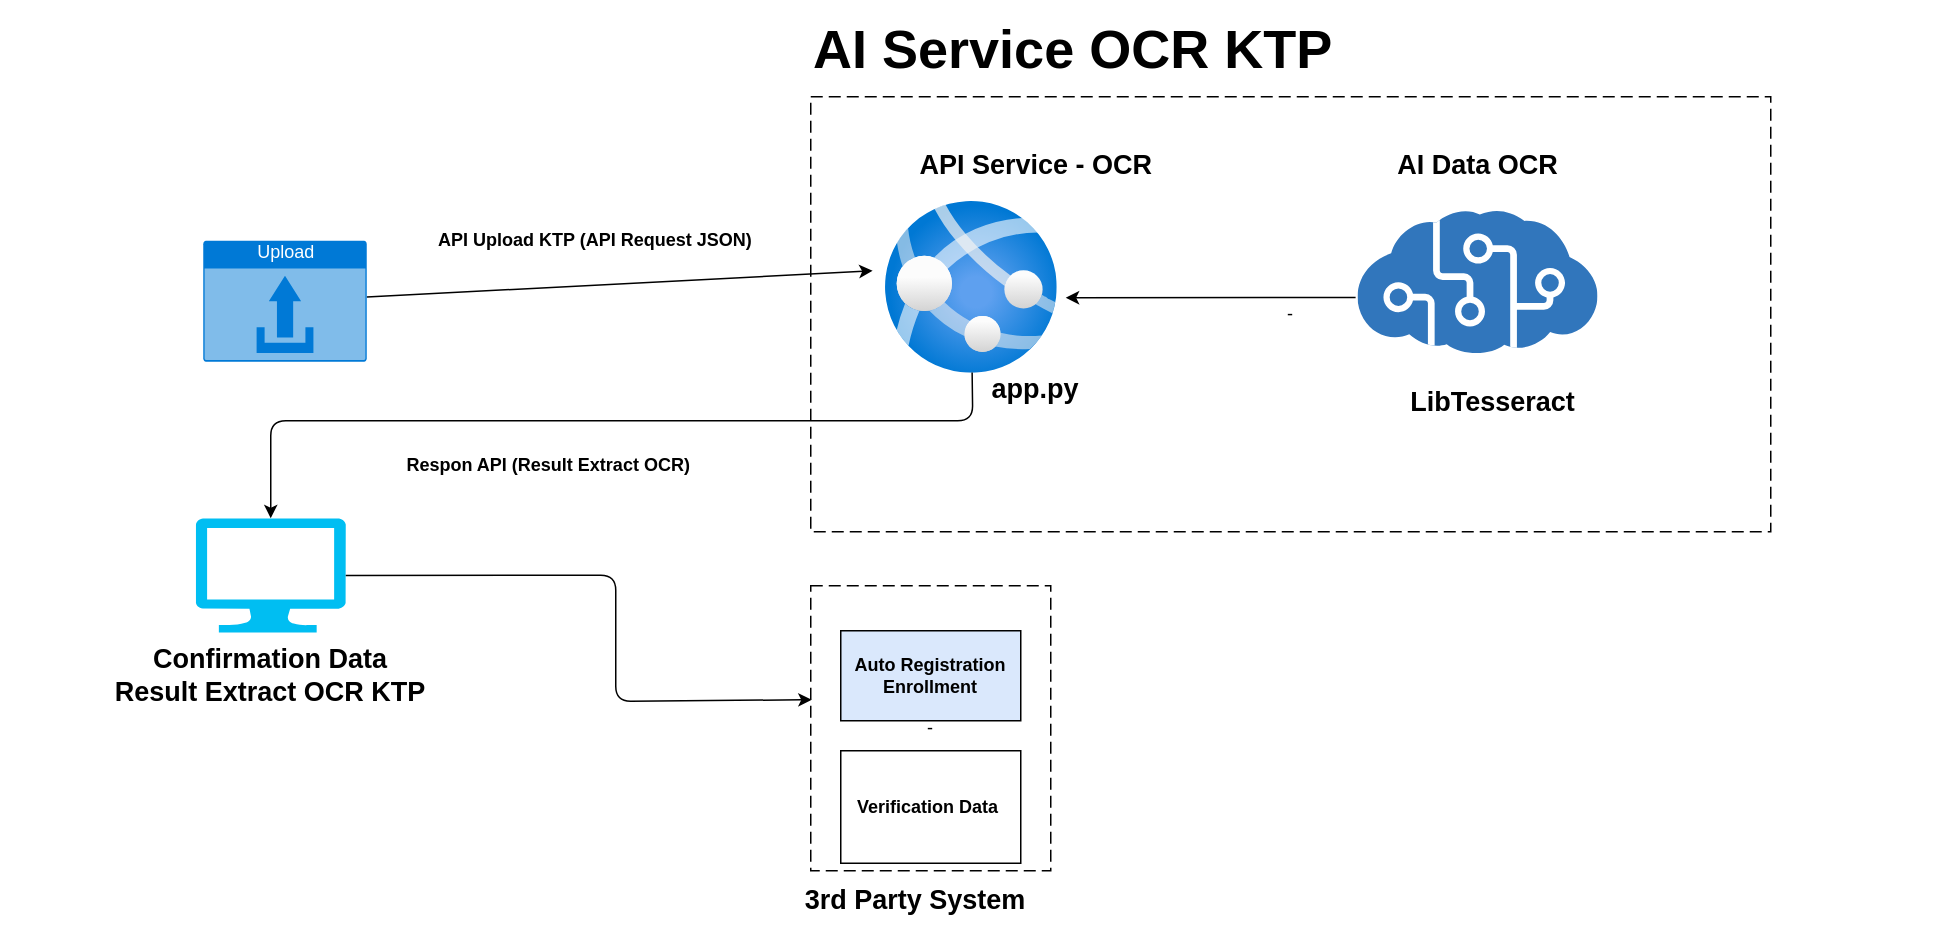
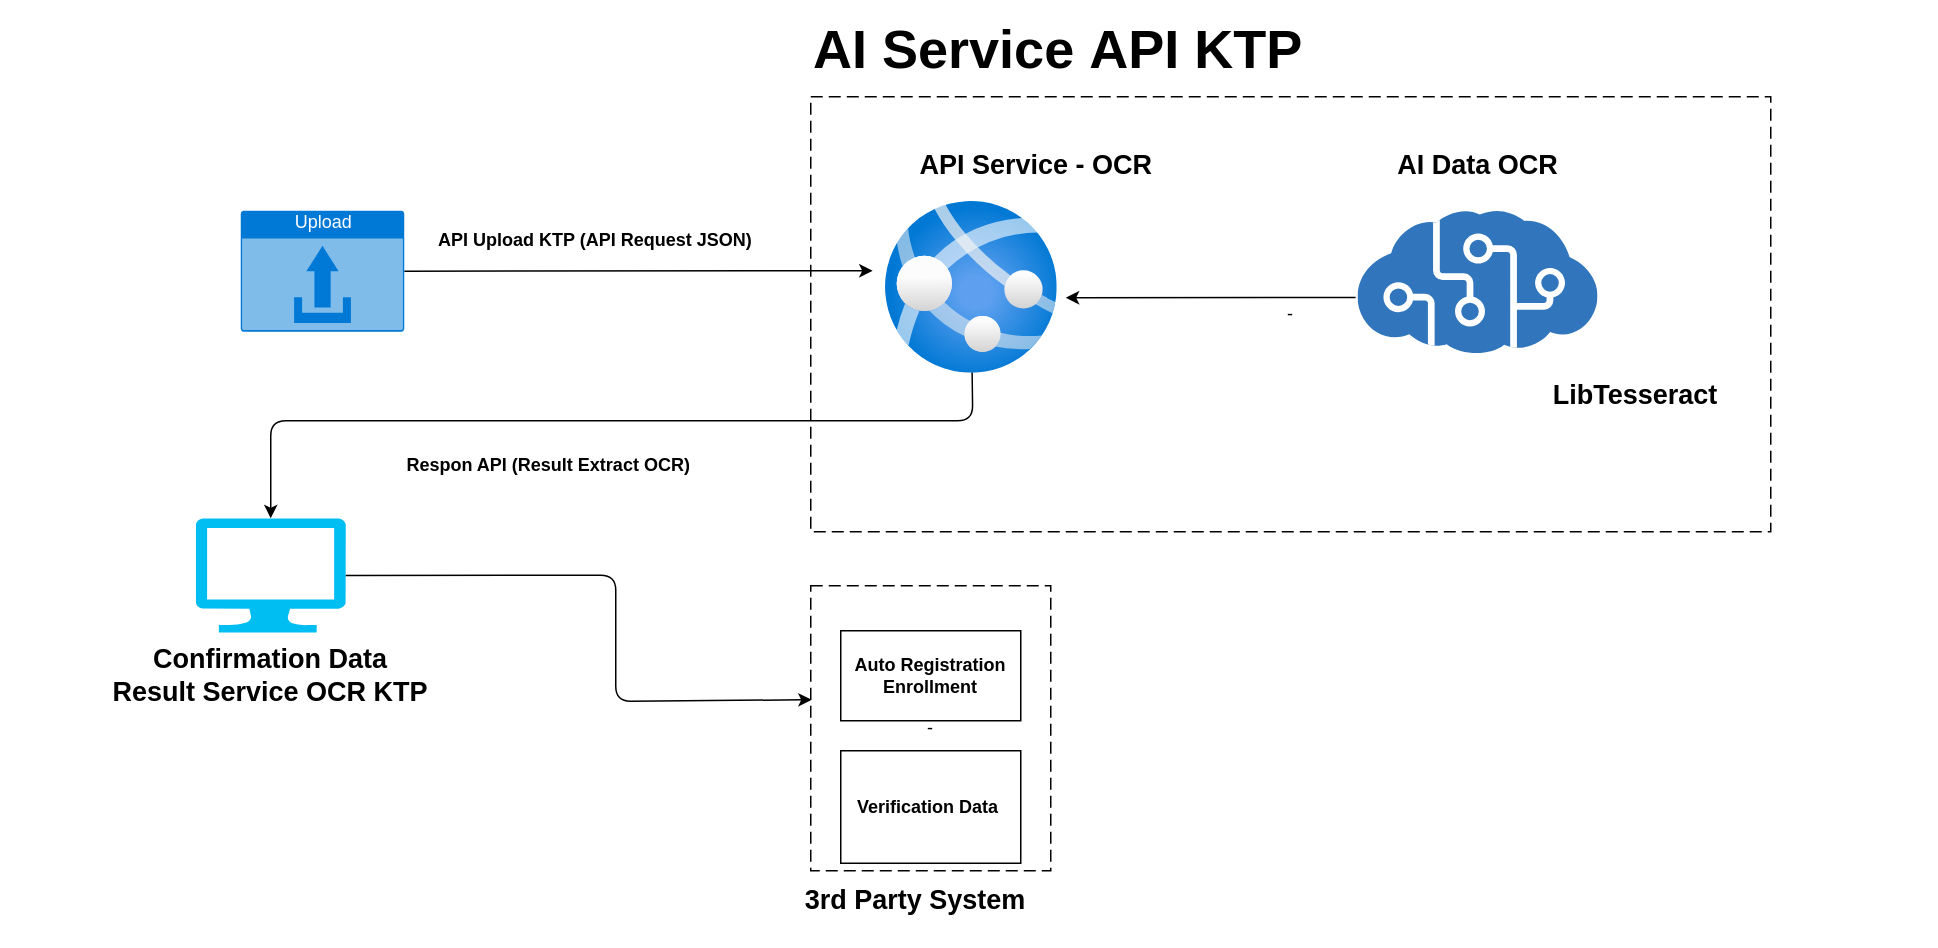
node "AI Service OCR KTP": label "AI Service OCR KTP" -> "AI Service API KTP"
node "Upload": moved (285, 301) -> (323, 271)
node "app.py": removed
node "LibTesseract": moved (1493, 403) -> (1636, 395)
node "Confirmation Data Result Extract OCR KTP": label "Confirmation Data Result Extract OCR KTP" -> "Confirmation Data Result Service OCR KTP"
node "Auto Registration Enrollment": fillcolor #dae8fc -> #ffffff
